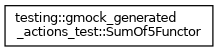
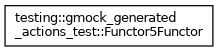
node "testing::gmock_generated _actions_test::SumOf5Functor": label "testing::gmock_generated _actions_test::SumOf5Functor" -> "testing::gmock_generated _actions_test::Functor5Functor"
